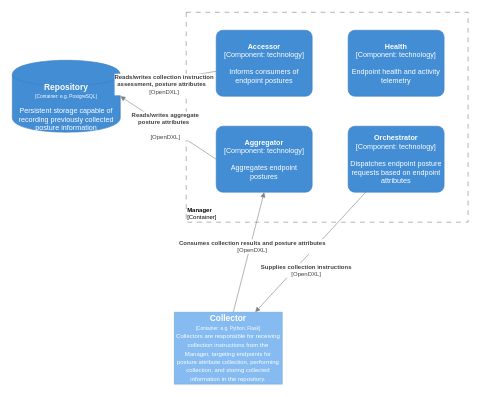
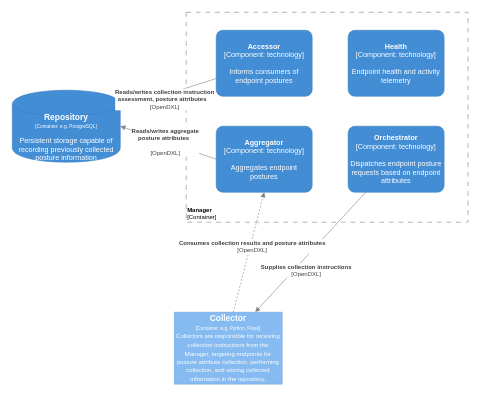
node "Repository [Container: e.g. PostgreSQL] Persistent storage capable of recording previously collected posture information": moved (66, 96) -> (66, 126)
edge "Collector [Container: e.g. Python, Flask] Collectors are responsible for receiving collection instructions from the Manager, targeting endpoints for posture attribute collection, performing collection, and storing collected information in the repository." -> "Aggregator [Component: technology] Aggregates endpoint postures": style solid -> dashed
